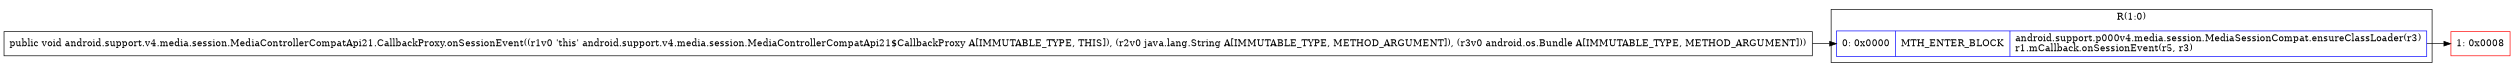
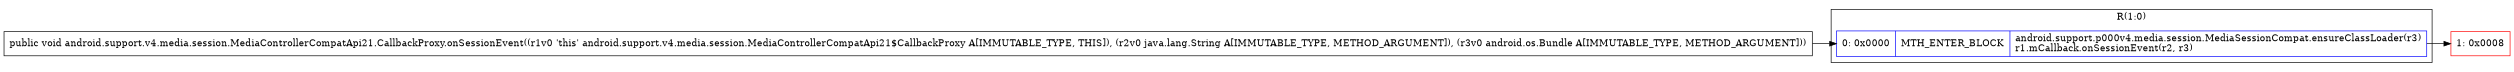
node "0: 0x0000": text "r1.mCallback.onSessionEvent(r5, r3)" -> "r1.mCallback.onSessionEvent(r2, r3)"
